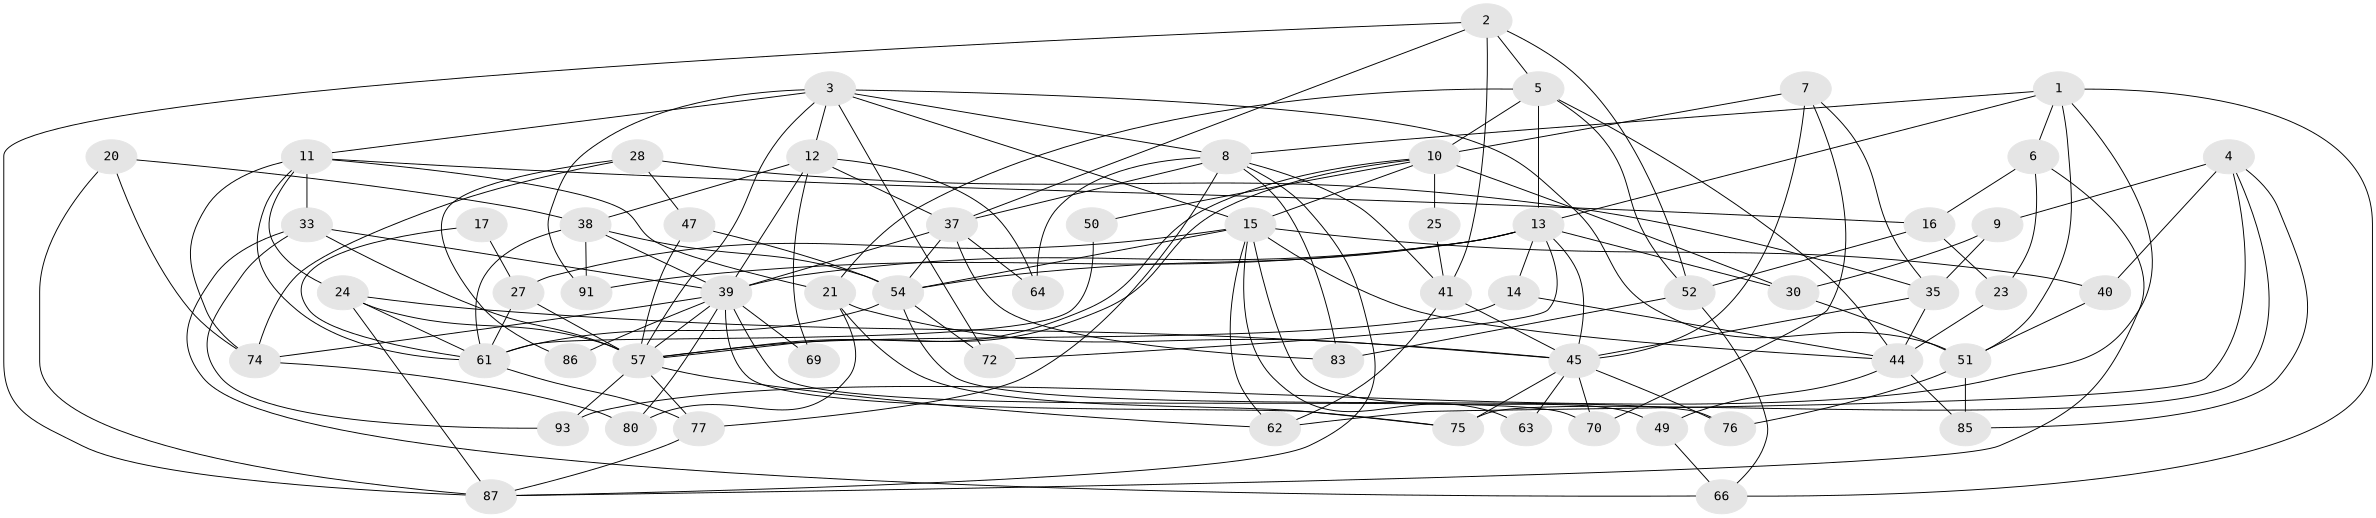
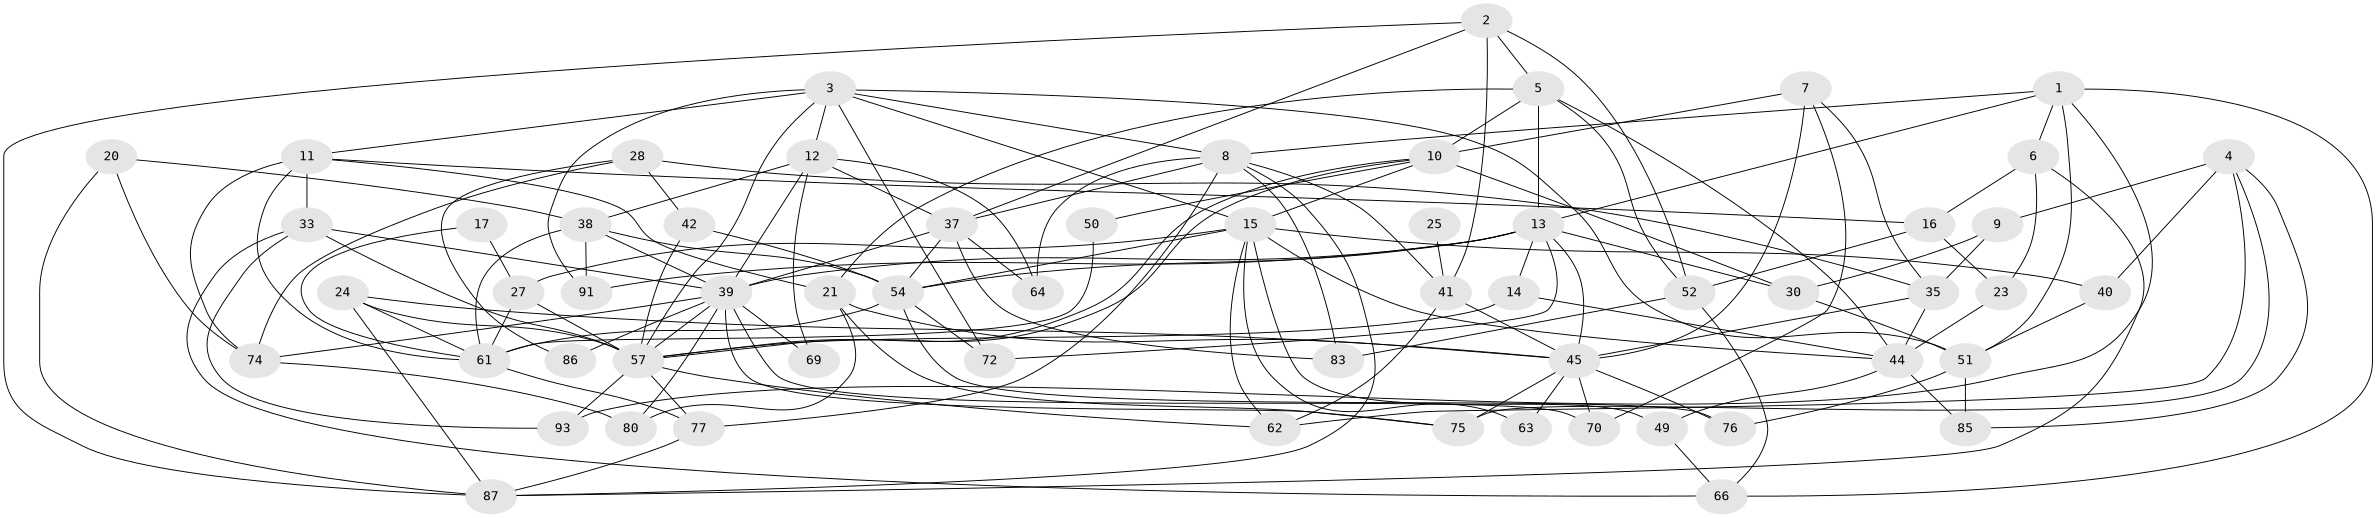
edge "10" -- "25": removed
node "47": label "47" -> "42"
edge "11" -- "24": removed
